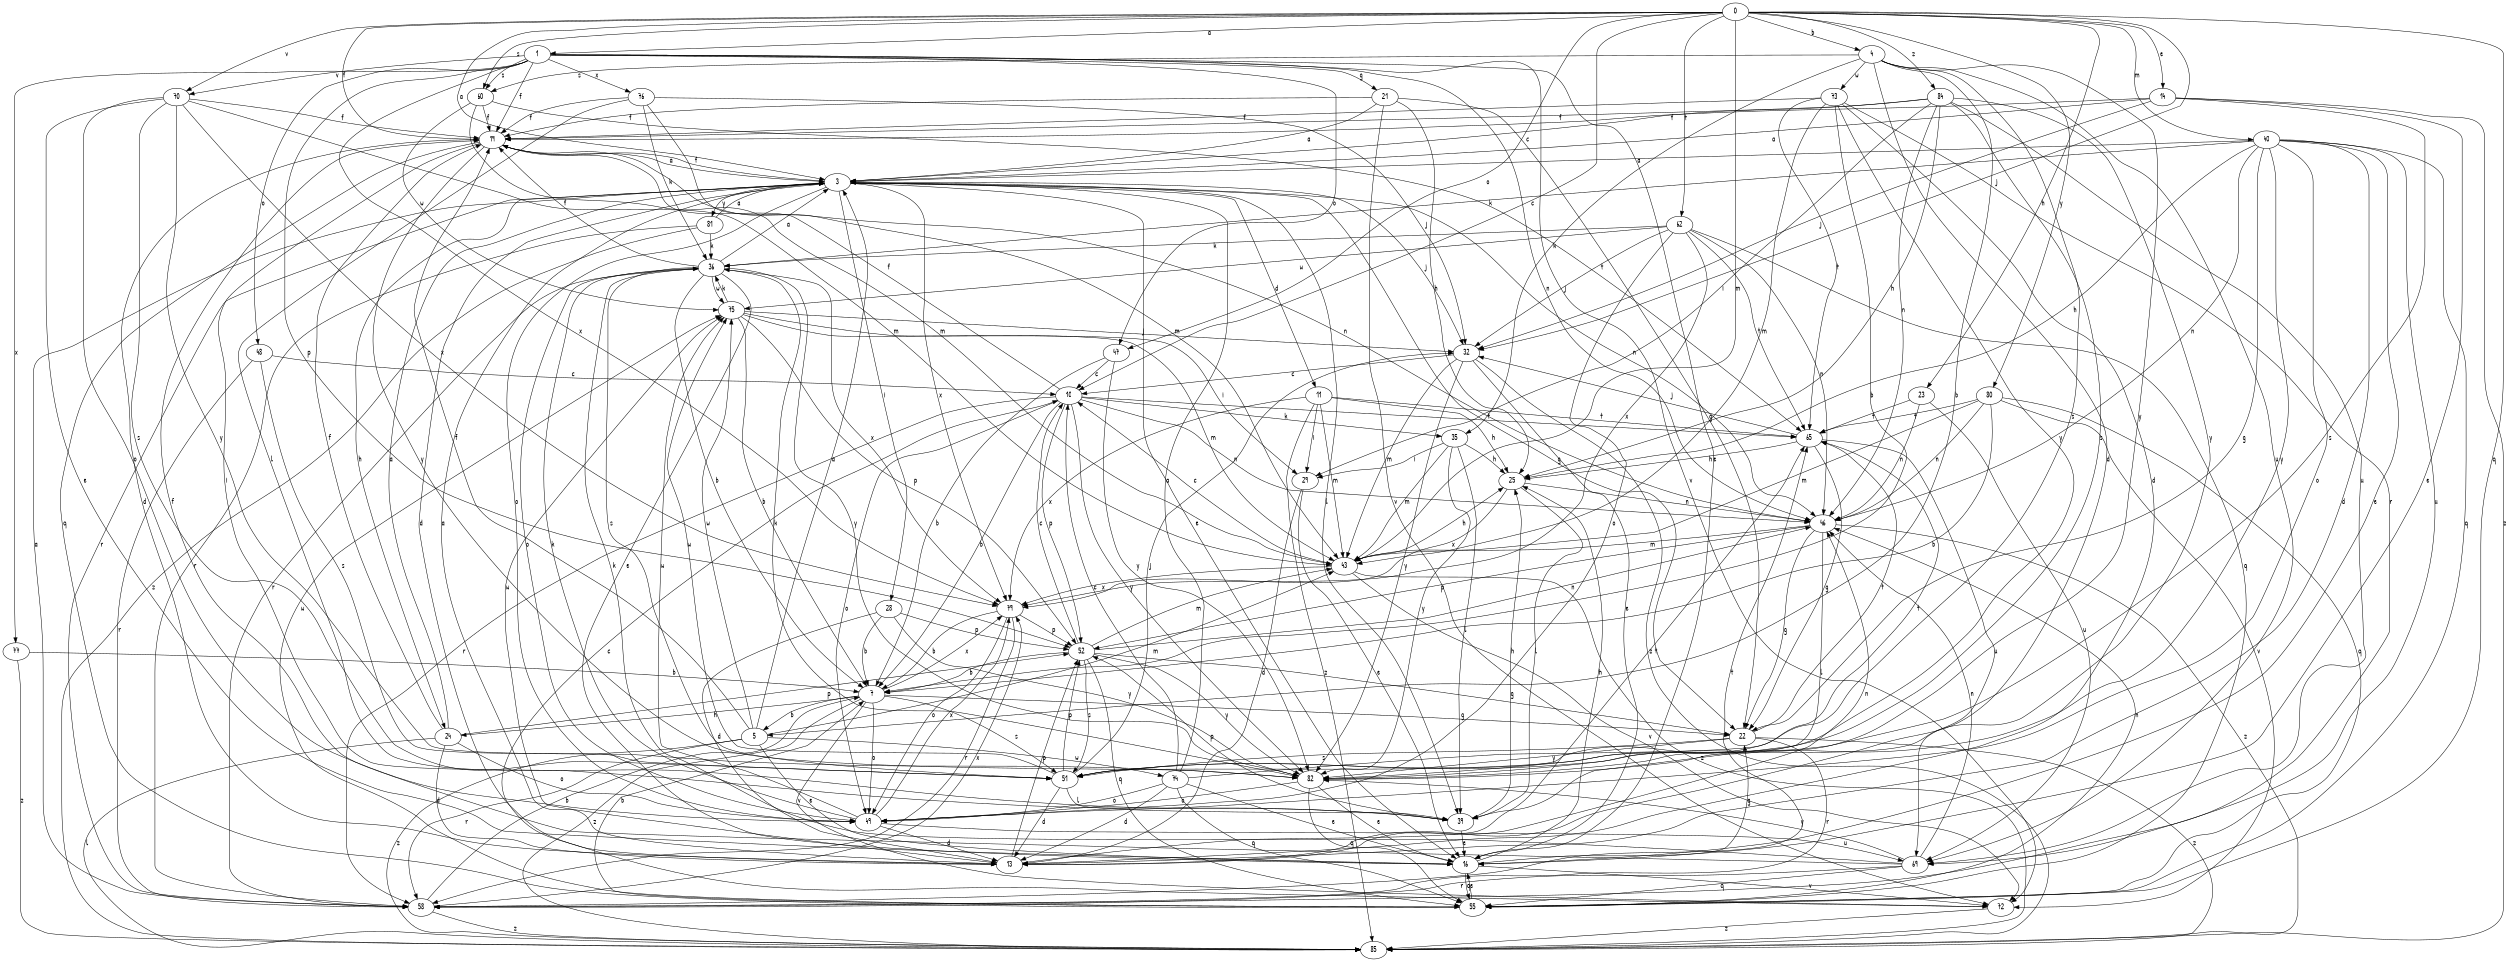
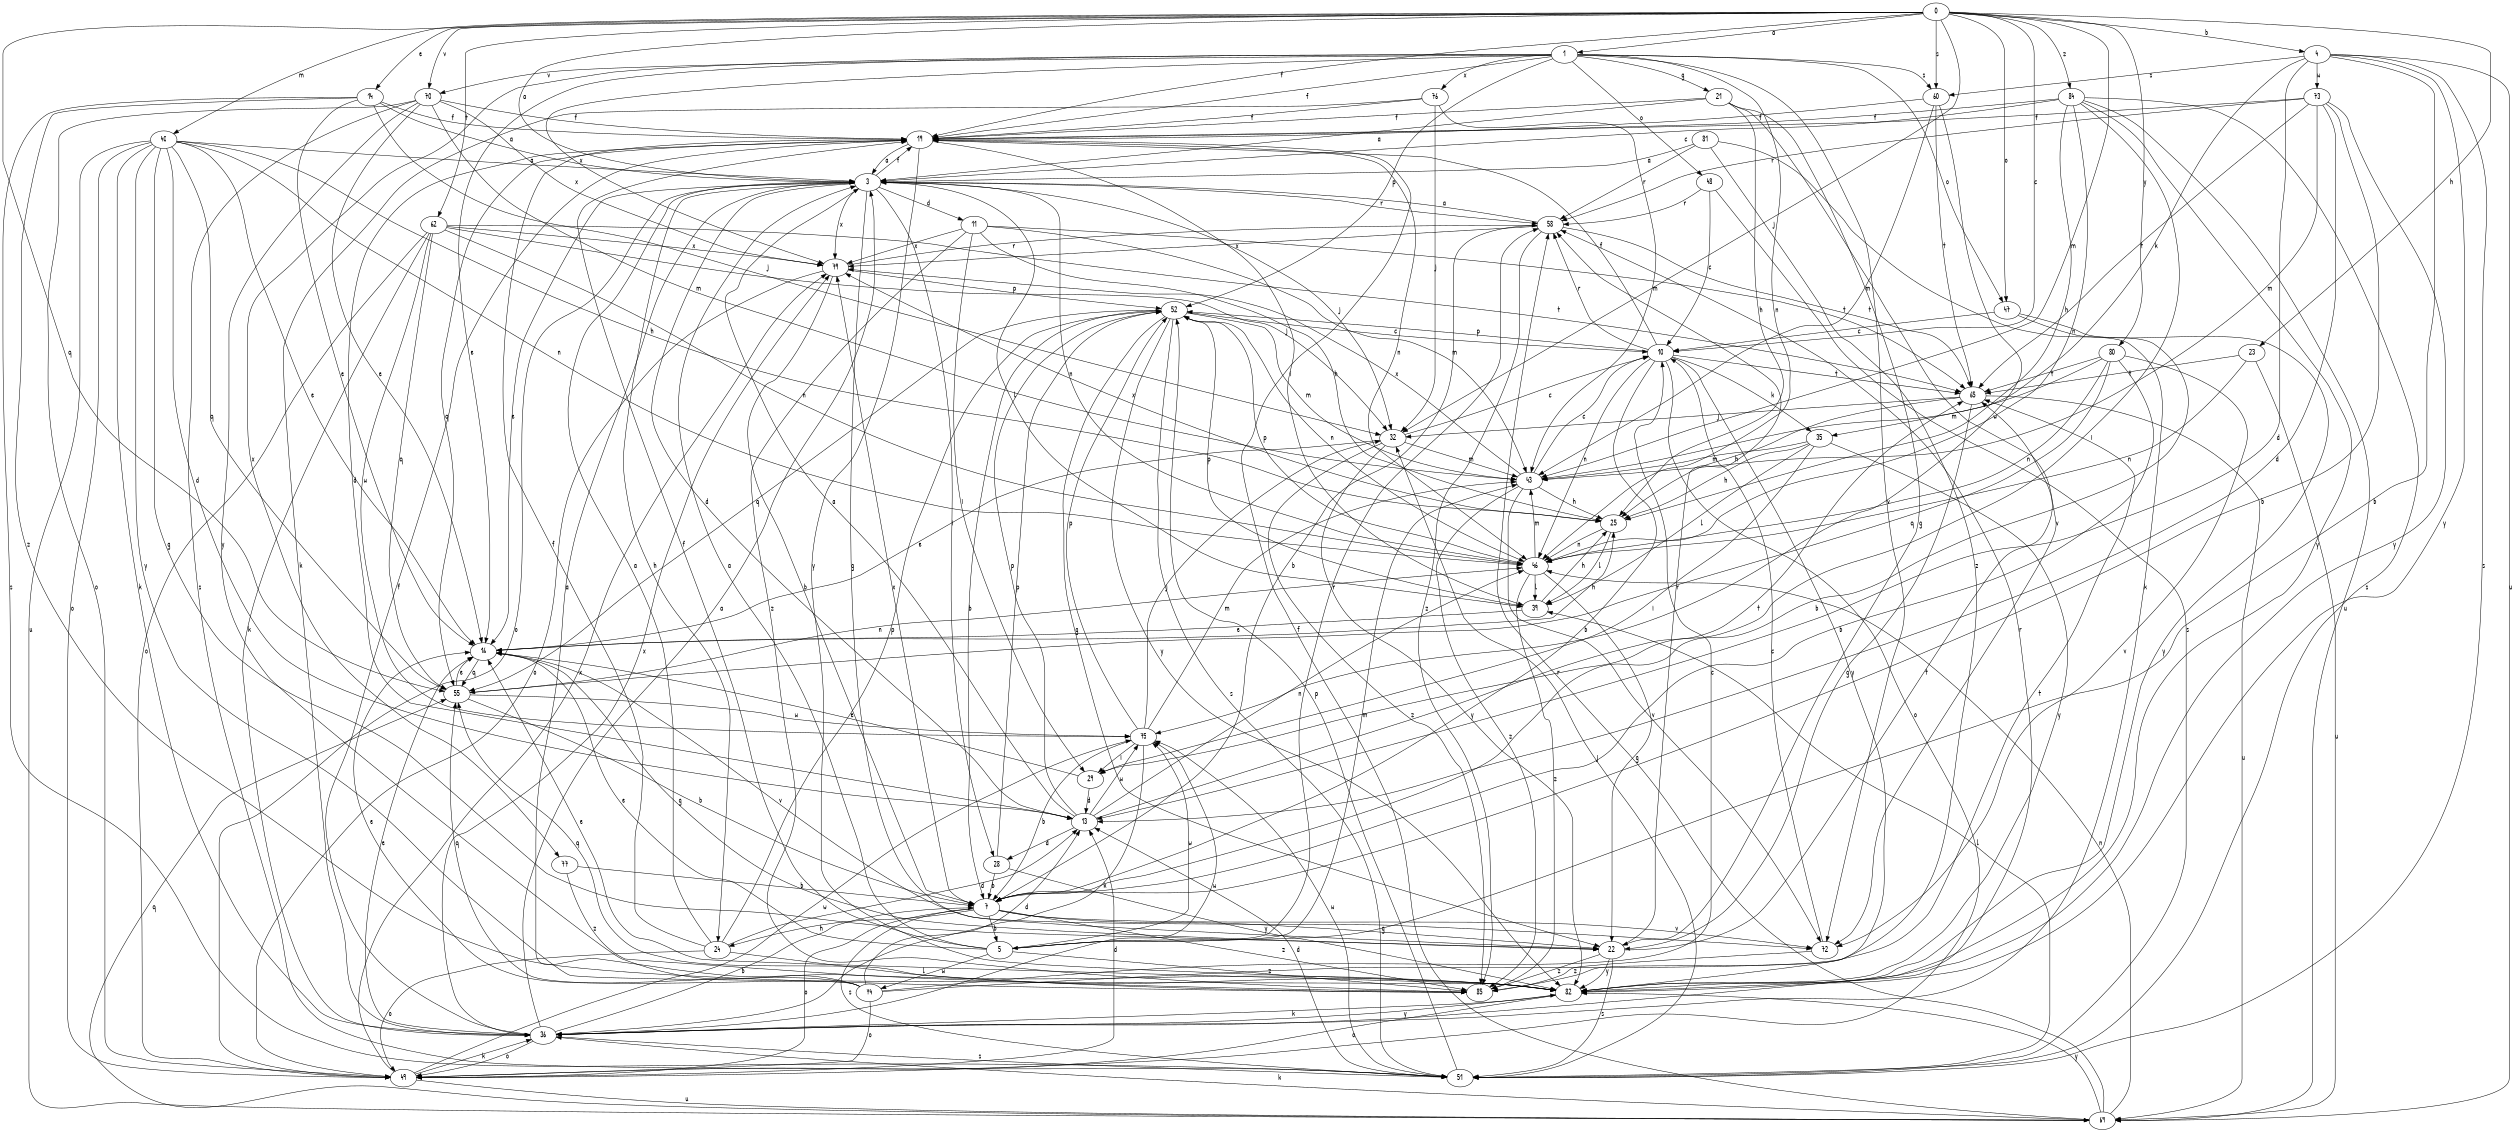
edge "3" -> "81": removed, label "y"
edge "76" -> "39": removed, label "l"
edge "28" -> "13": reversed
